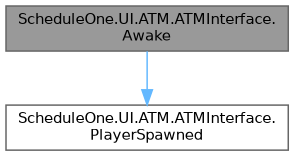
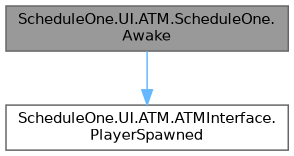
node "ScheduleOne.UI.ATM.ATMInterface. Awake": label "ScheduleOne.UI.ATM.ATMInterface. Awake" -> "ScheduleOne.UI.ATM.ScheduleOne. Awake"
